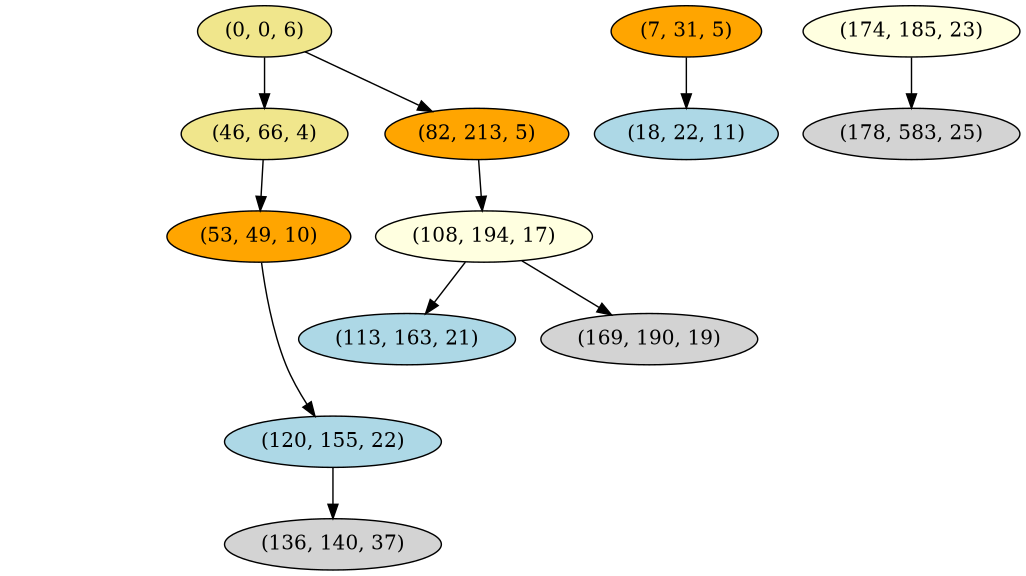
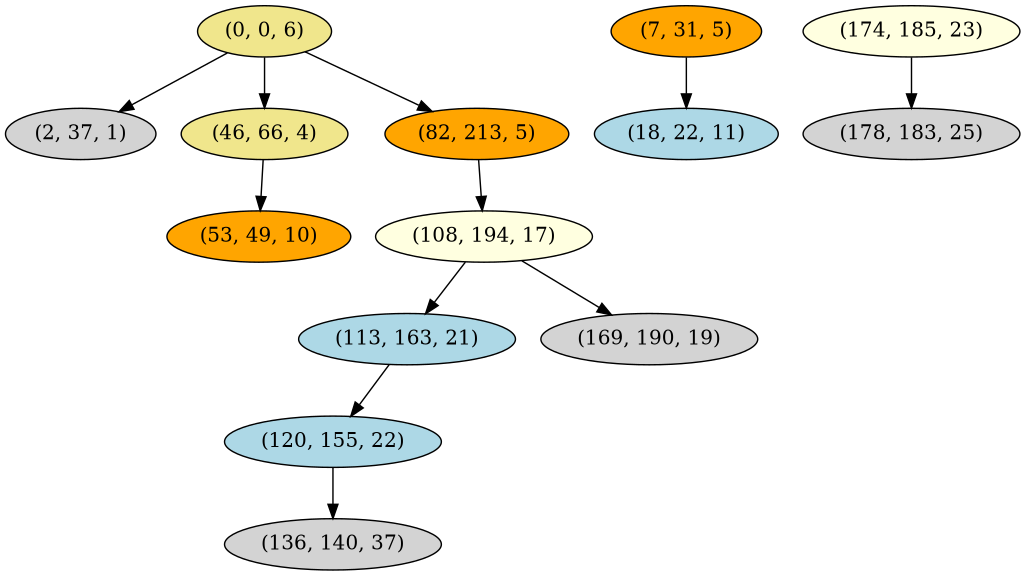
node "(2, 37, 1)": added
node "(178, 583, 25)": label "(178, 583, 25)" -> "(178, 183, 25)"
edge "(53, 49, 10)" -> "(120, 155, 22)": now "(113, 163, 21)" -> "(120, 155, 22)"
